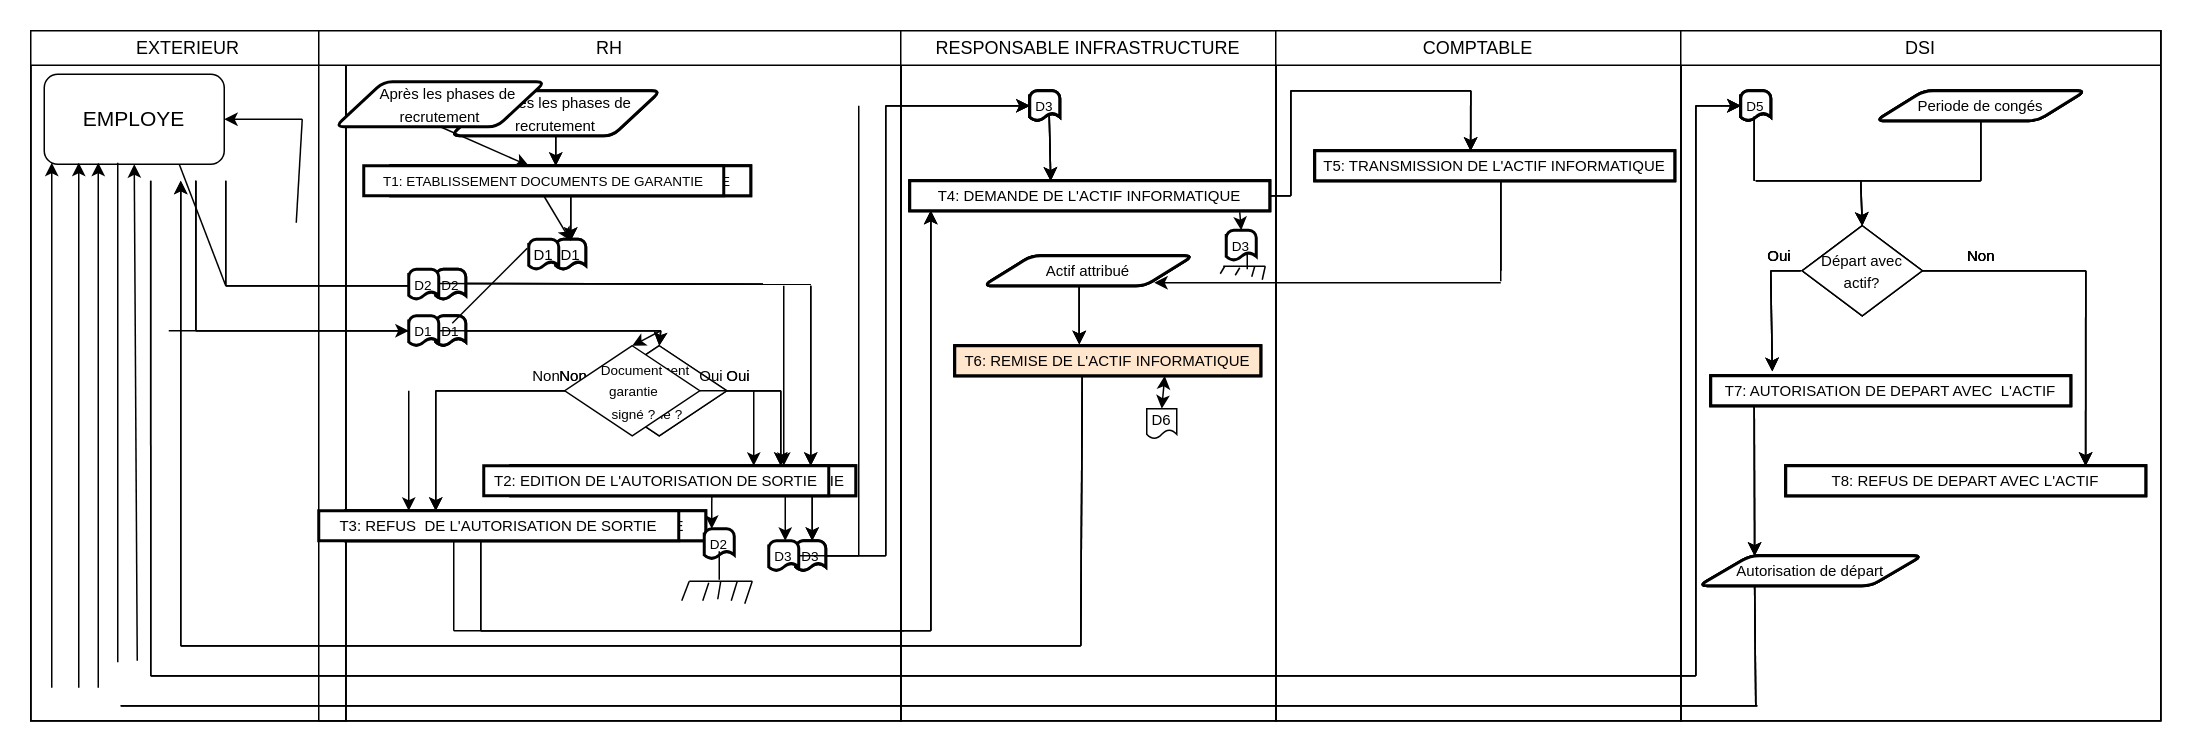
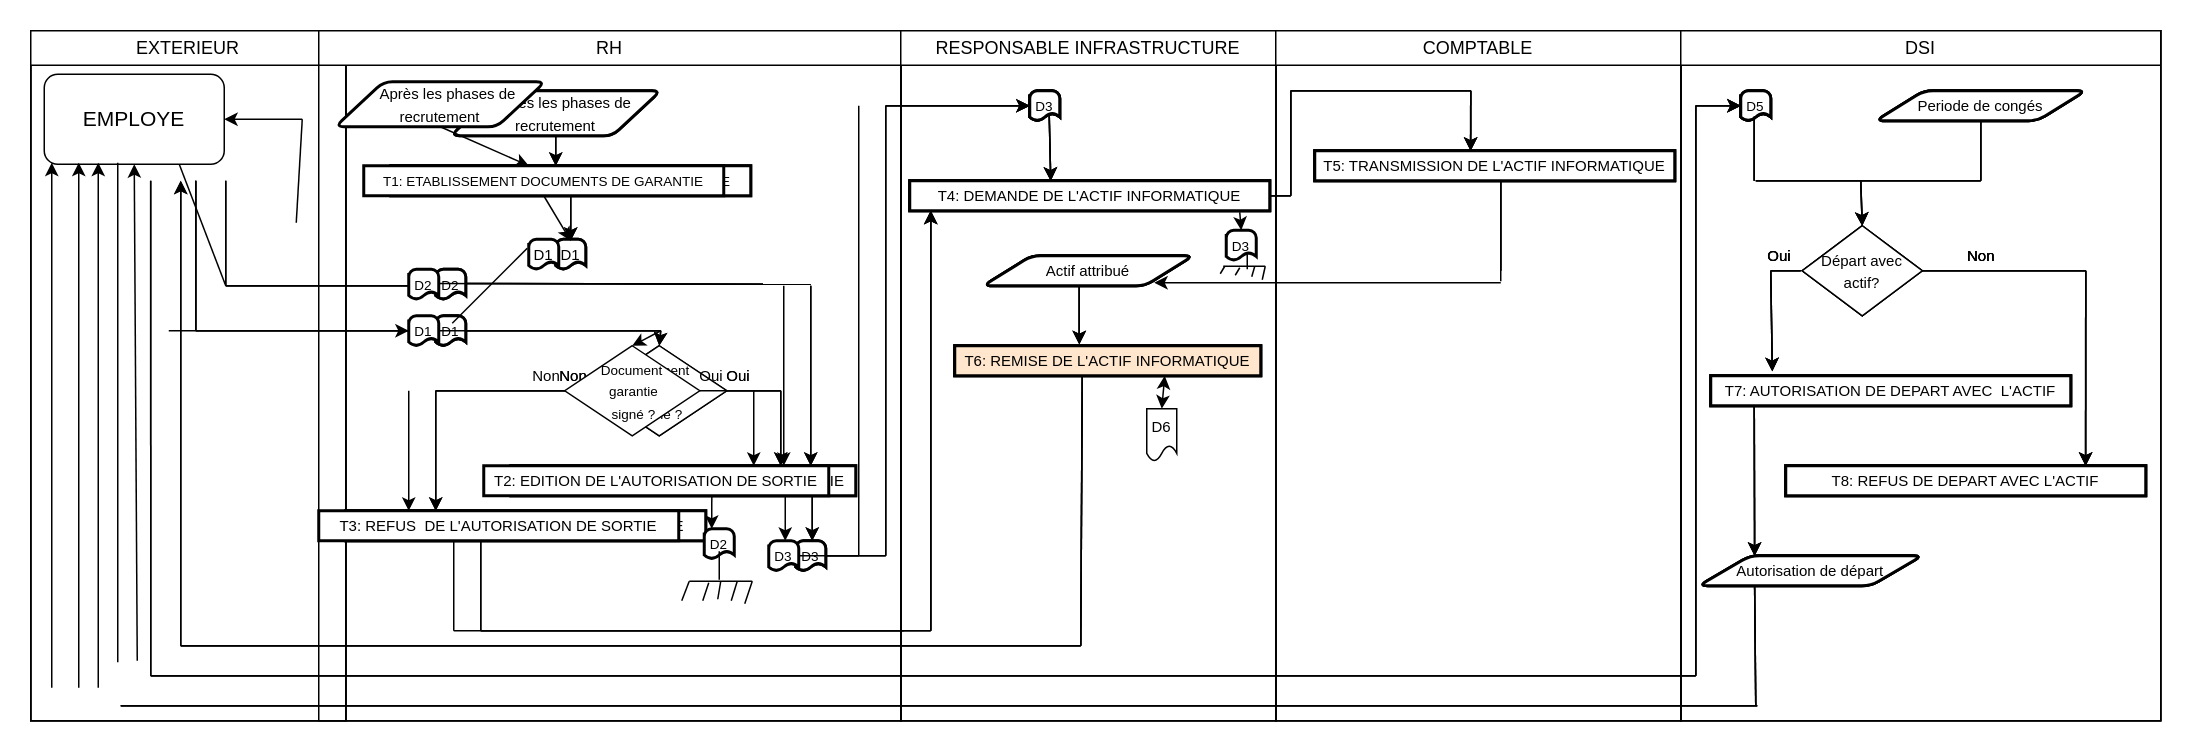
node "D6": size 30x30 -> 30x53
